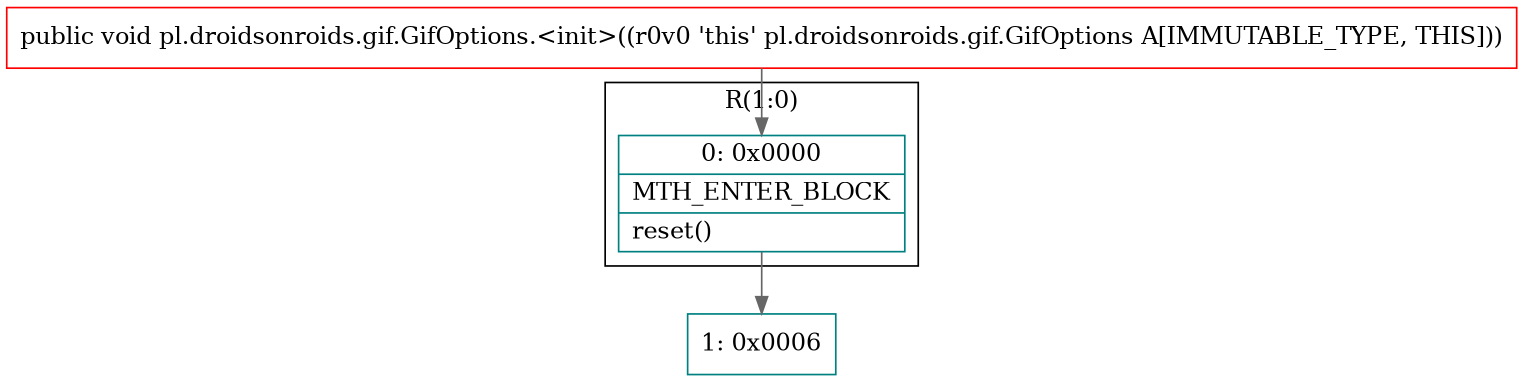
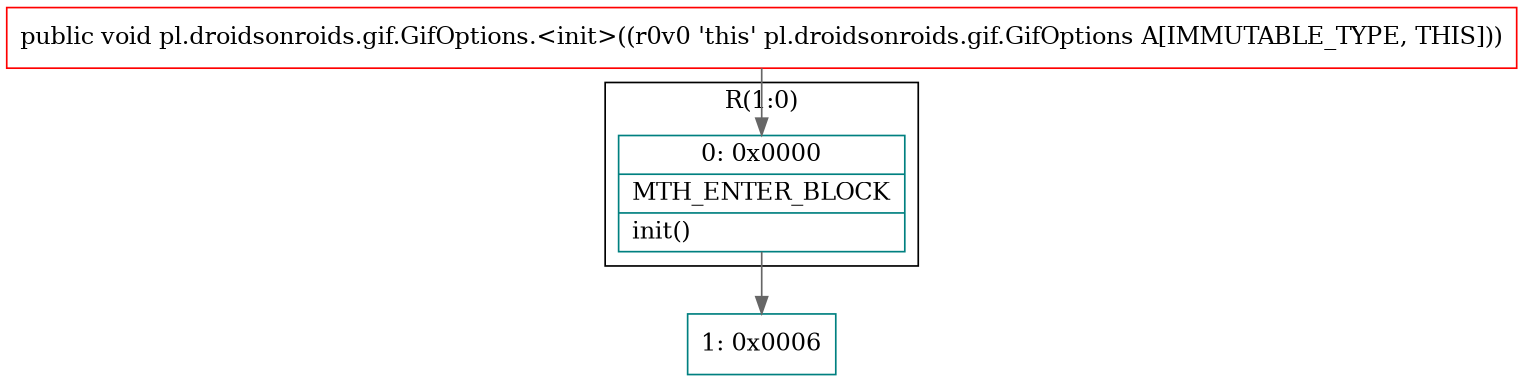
node "0: 0x0000": text "reset()" -> "init()"
